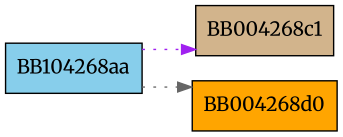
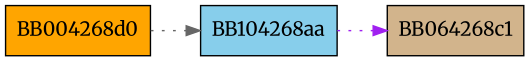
node "BB004268c1": label "BB004268c1" -> "BB064268c1"
edge "BB104268aa" -> "BB004268d0": reversed
